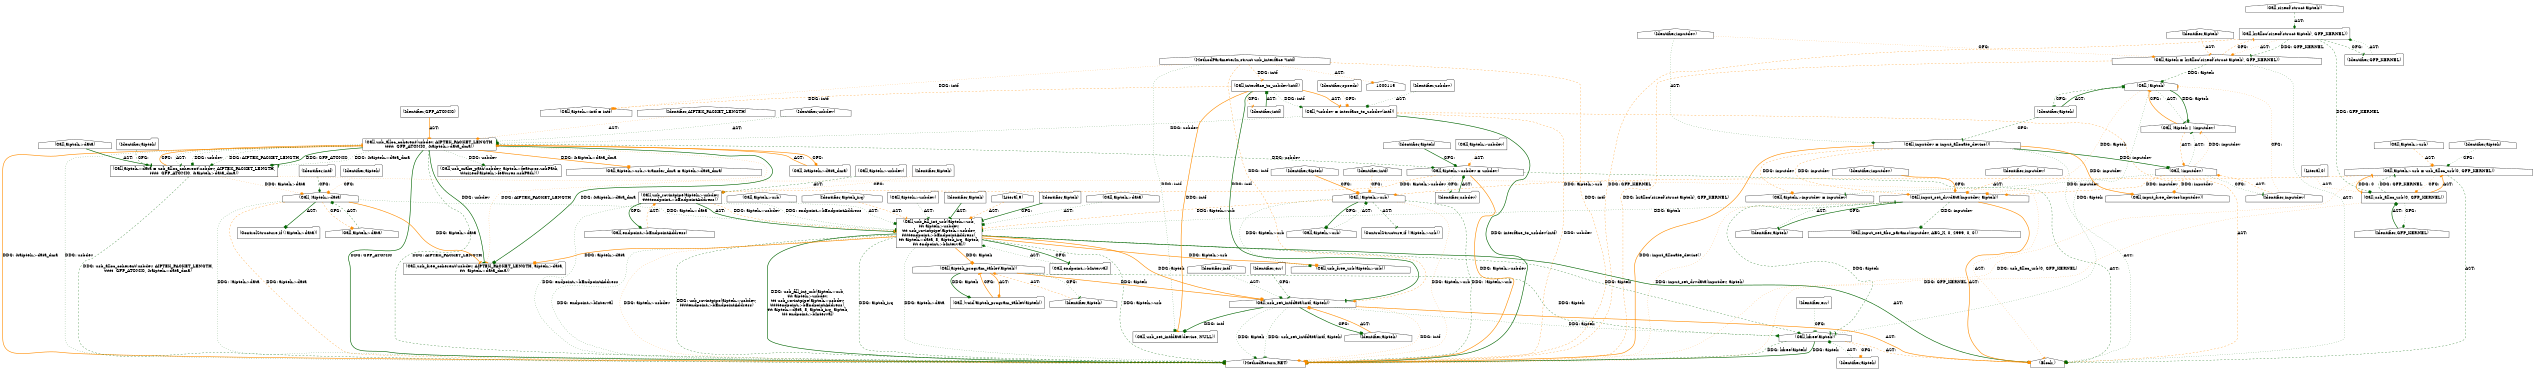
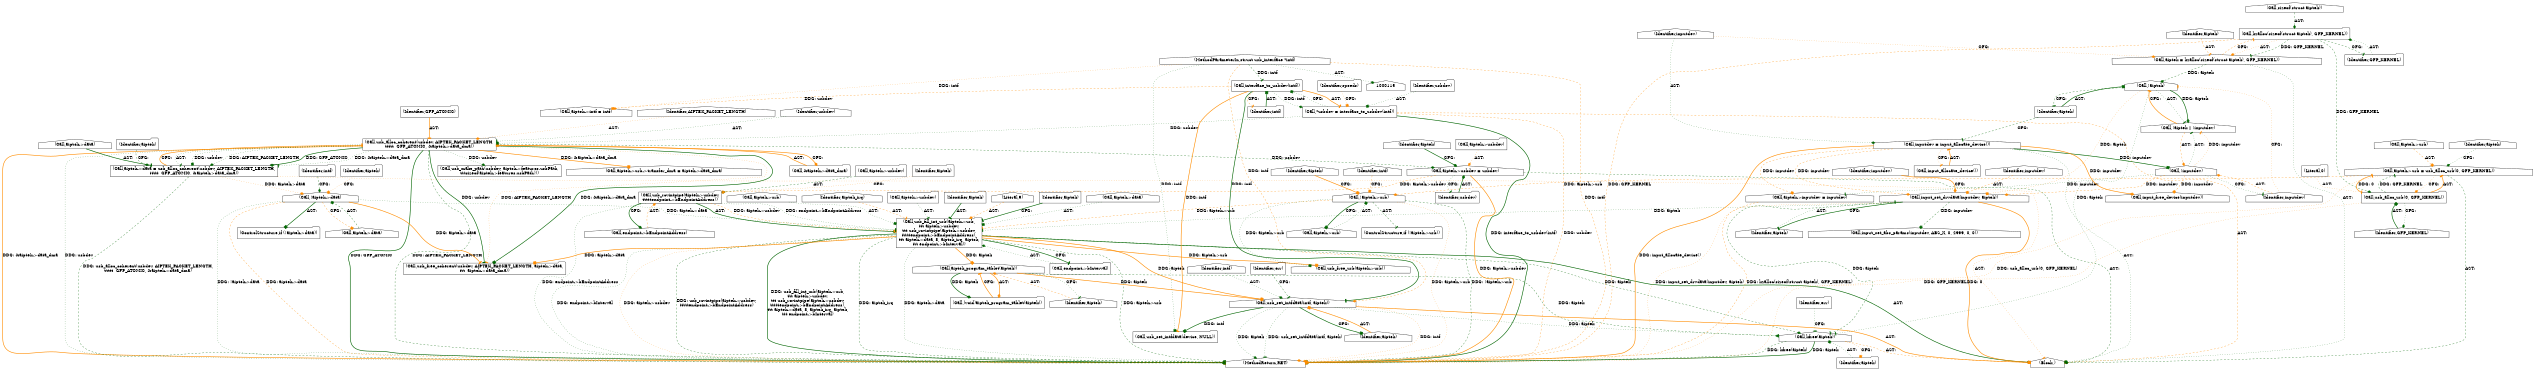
edge "(MethodParameterIn,struct usb_interface *intf)" -> "(Call,interface_to_usbdev(intf))": color darkorange -> darkgreen
edge "(MethodParameterIn,struct usb_interface *intf)" -> "1000115": color darkorange -> darkgreen
edge "(Call,interface_to_usbdev(intf))" -> "(Call,aiptek->intf = intf)": label "DDG: intf" -> "DDG: usbdev"
edge "(Call,*usbdev = interface_to_usbdev(intf))" -> "(Call,interface_to_usbdev(intf))": added, label "CFG:"
edge "(Call,kzalloc(sizeof(struct aiptek), GFP_KERNEL))" -> "(Call,usb_alloc_urb(0, GFP_KERNEL))": arrowhead box -> diamond
edge "(Call,aiptek = kzalloc(sizeof(struct aiptek), GFP_KERNEL))" -> "(MethodReturn,RET)": now "(Call,aiptek->inputdev = inputdev)" -> "(MethodReturn,RET)"
node "(Call,input_allocate_device())": added
edge "(Call,input_set_drvdata(inputdev, aiptek))" -> "(Block,)": label "AST: " -> "DDG: 0"
